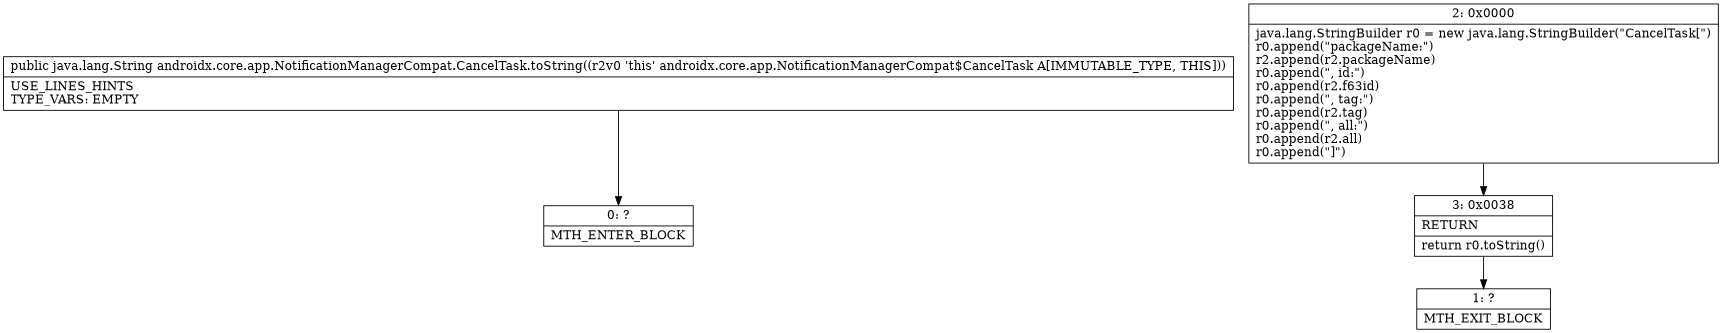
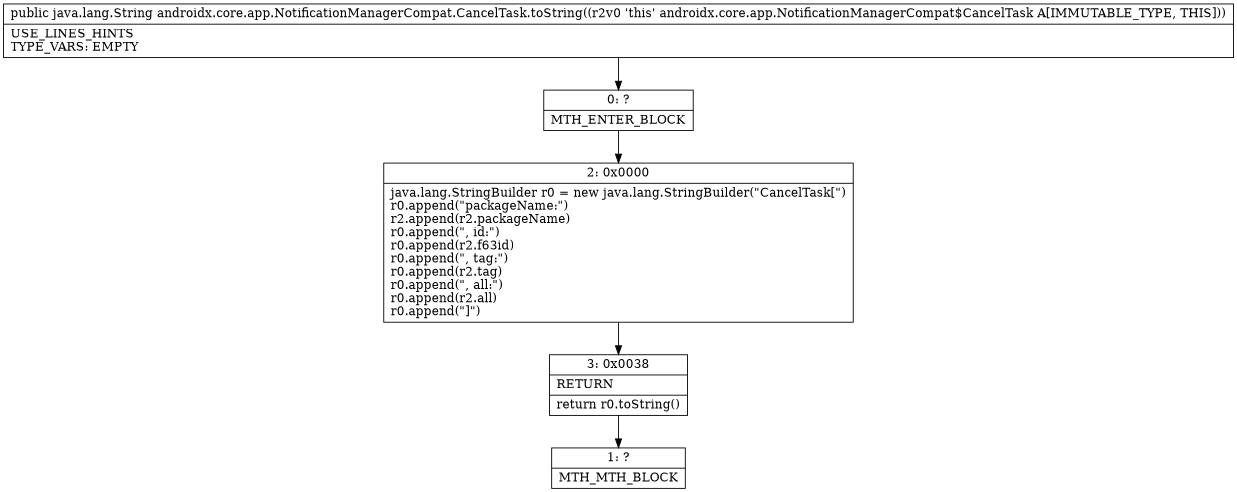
edge "0: ?" -> "2: 0x0000": added
node "1: ?": text "MTH_EXIT_BLOCK" -> "MTH_MTH_BLOCK"
